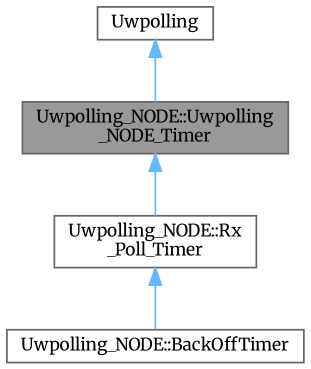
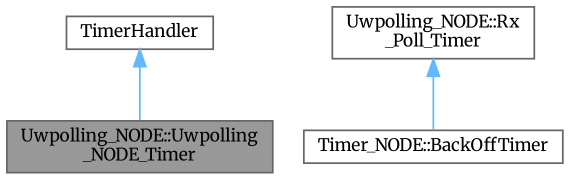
node "Uwpolling": label "Uwpolling" -> "TimerHandler"
edge "Uwpolling_NODE::Rx _Poll_Timer" -> "Uwpolling_NODE::Uwpolling _NODE_Timer": removed
node "Uwpolling_NODE::BackOffTimer": label "Uwpolling_NODE::BackOffTimer" -> "Timer_NODE::BackOffTimer"
